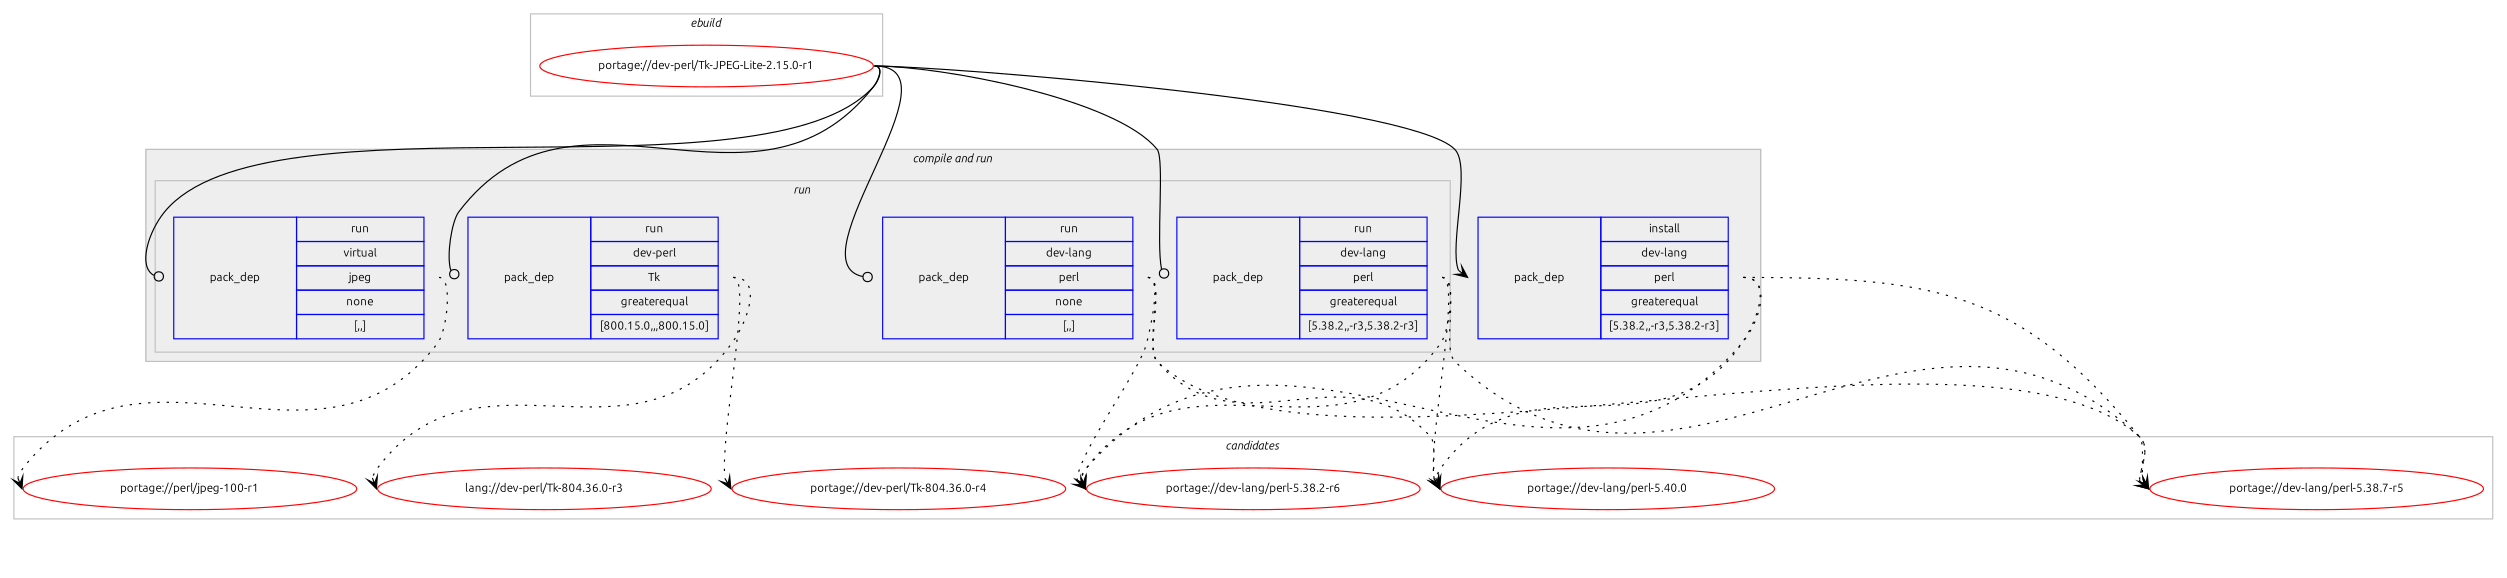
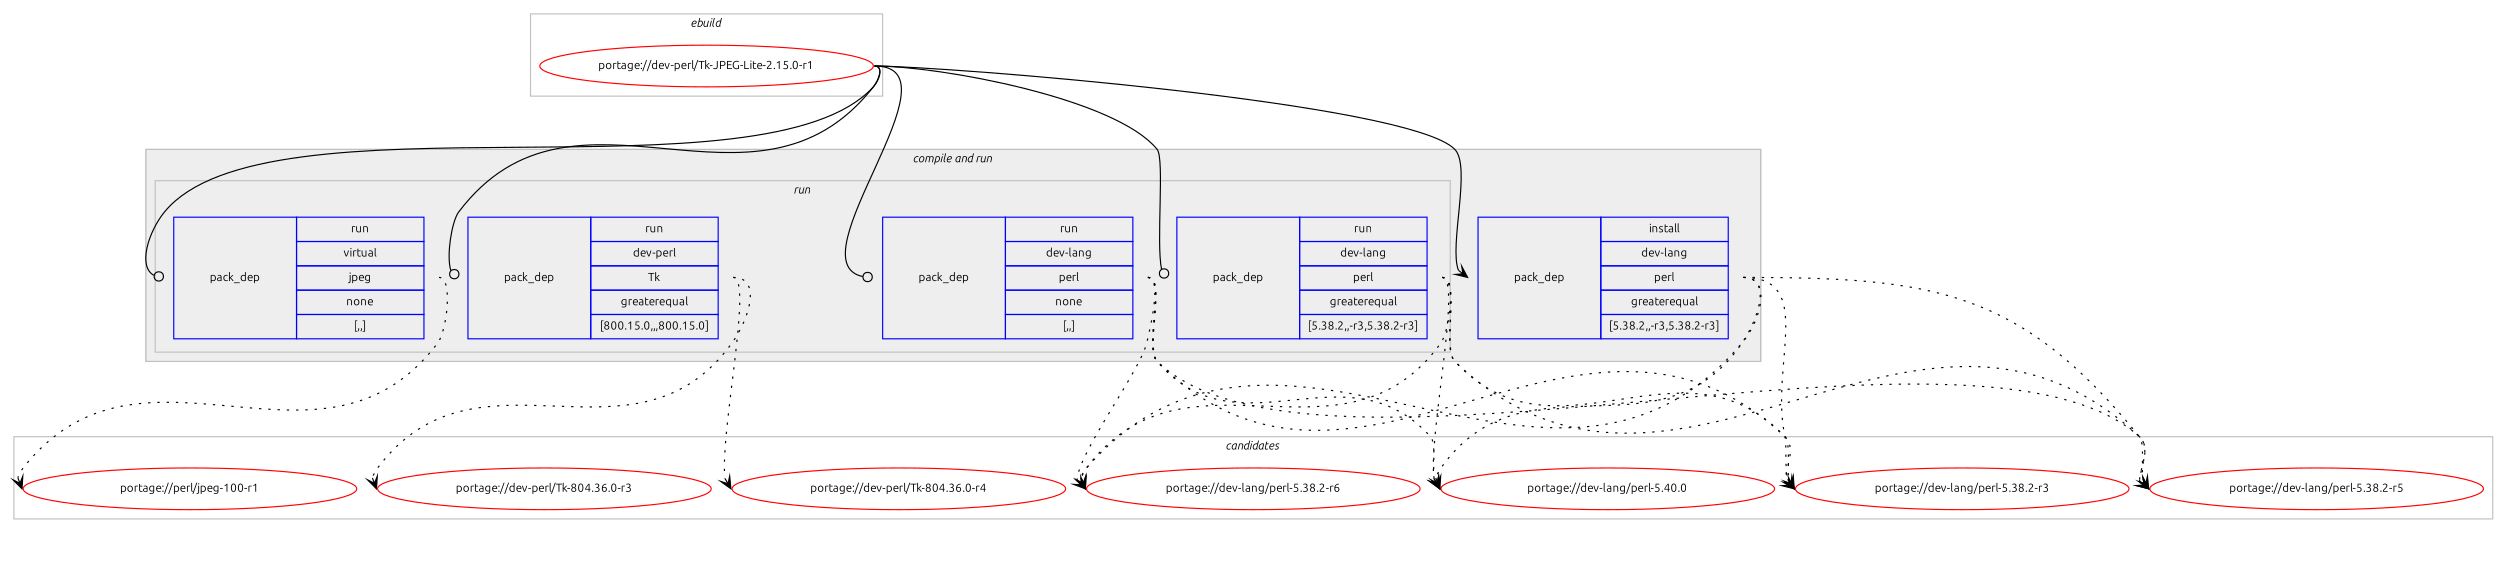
node "lang://dev-perl/Tk-804.36.0-r3": label "lang://dev-perl/Tk-804.36.0-r3" -> "portage://dev-perl/Tk-804.36.0-r3"
node "portage://dev-lang/perl-5.38.2-r3": added
node "portage://dev-lang/perl-5.38.7-r5": label "portage://dev-lang/perl-5.38.7-r5" -> "portage://dev-lang/perl-5.38.2-r5"
